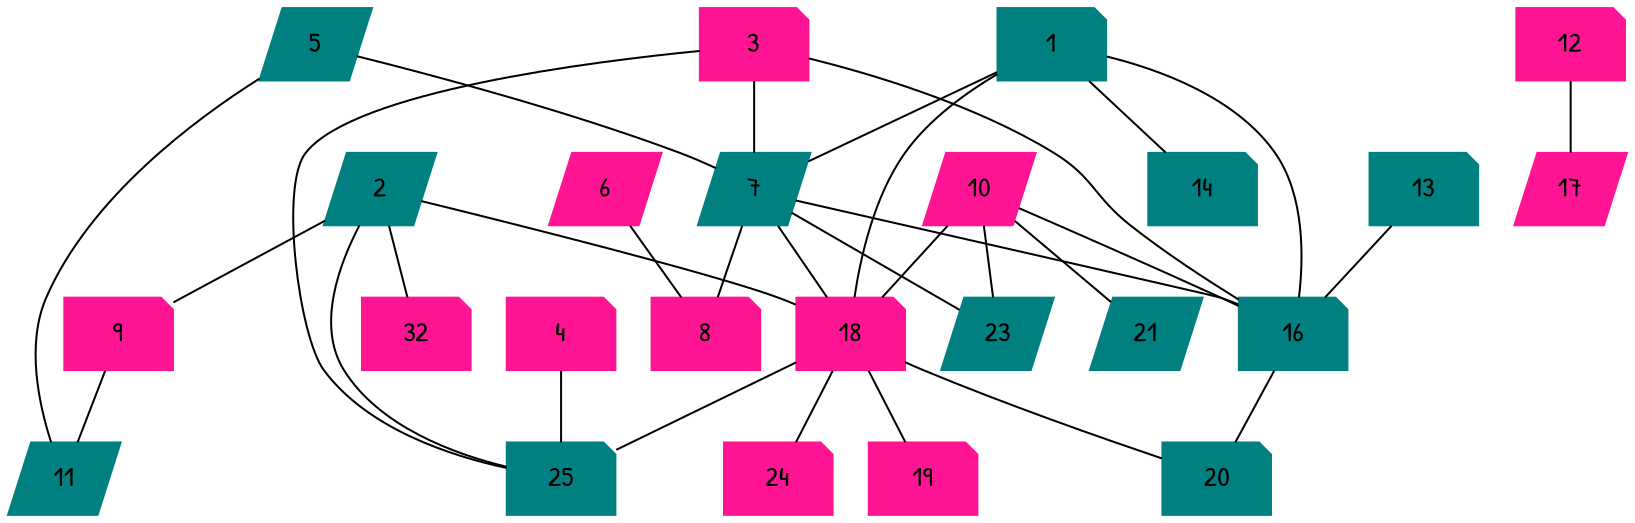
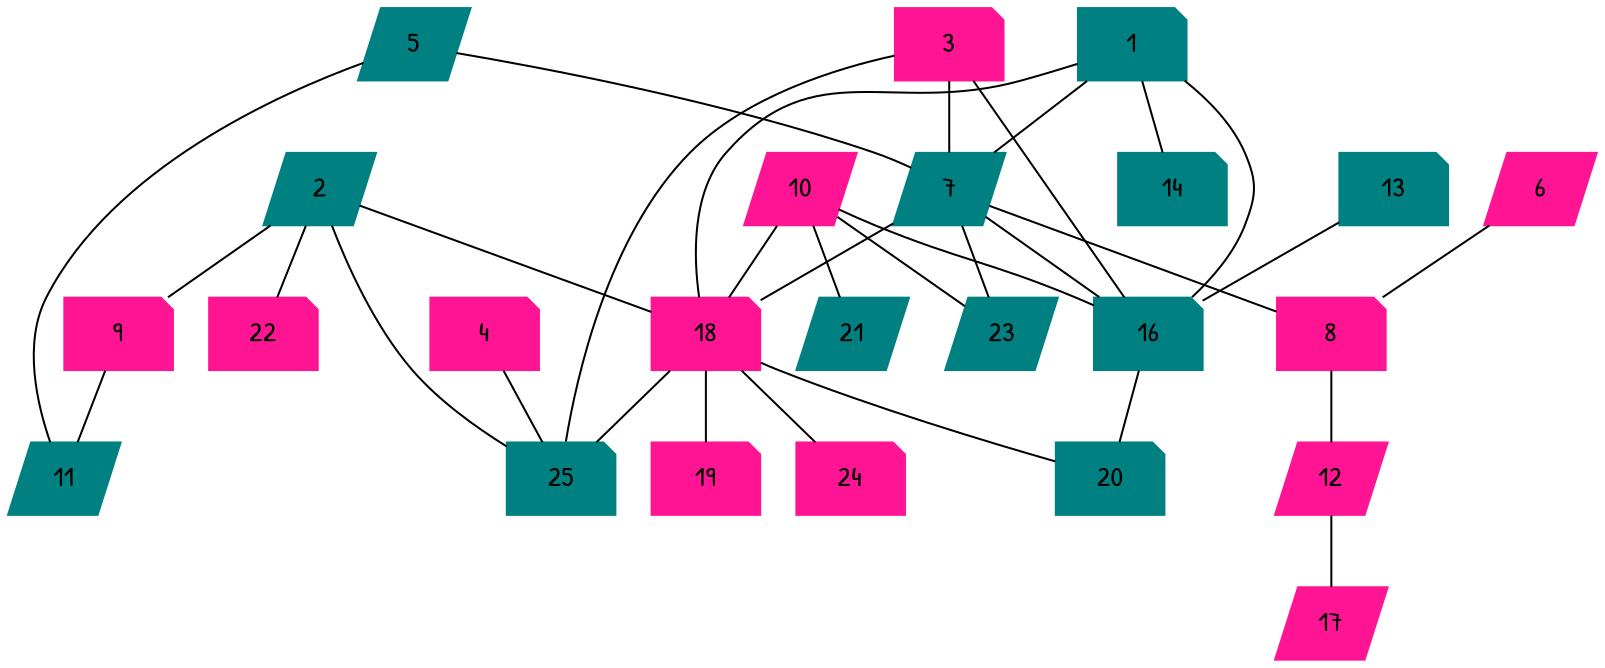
node "12": shape note -> parallelogram
node "32": label "32" -> "22"
edge "8" -- "12": added
